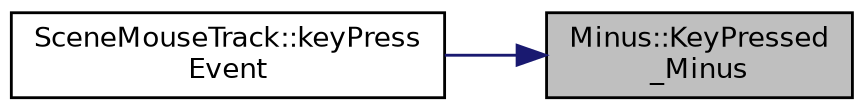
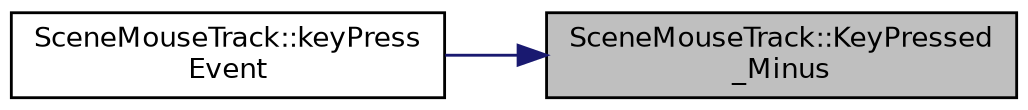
node "Minus::KeyPressed _Minus": label "Minus::KeyPressed _Minus" -> "SceneMouseTrack::KeyPressed _Minus"
